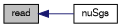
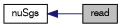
edge "nuSgs" -> "read": reversed
